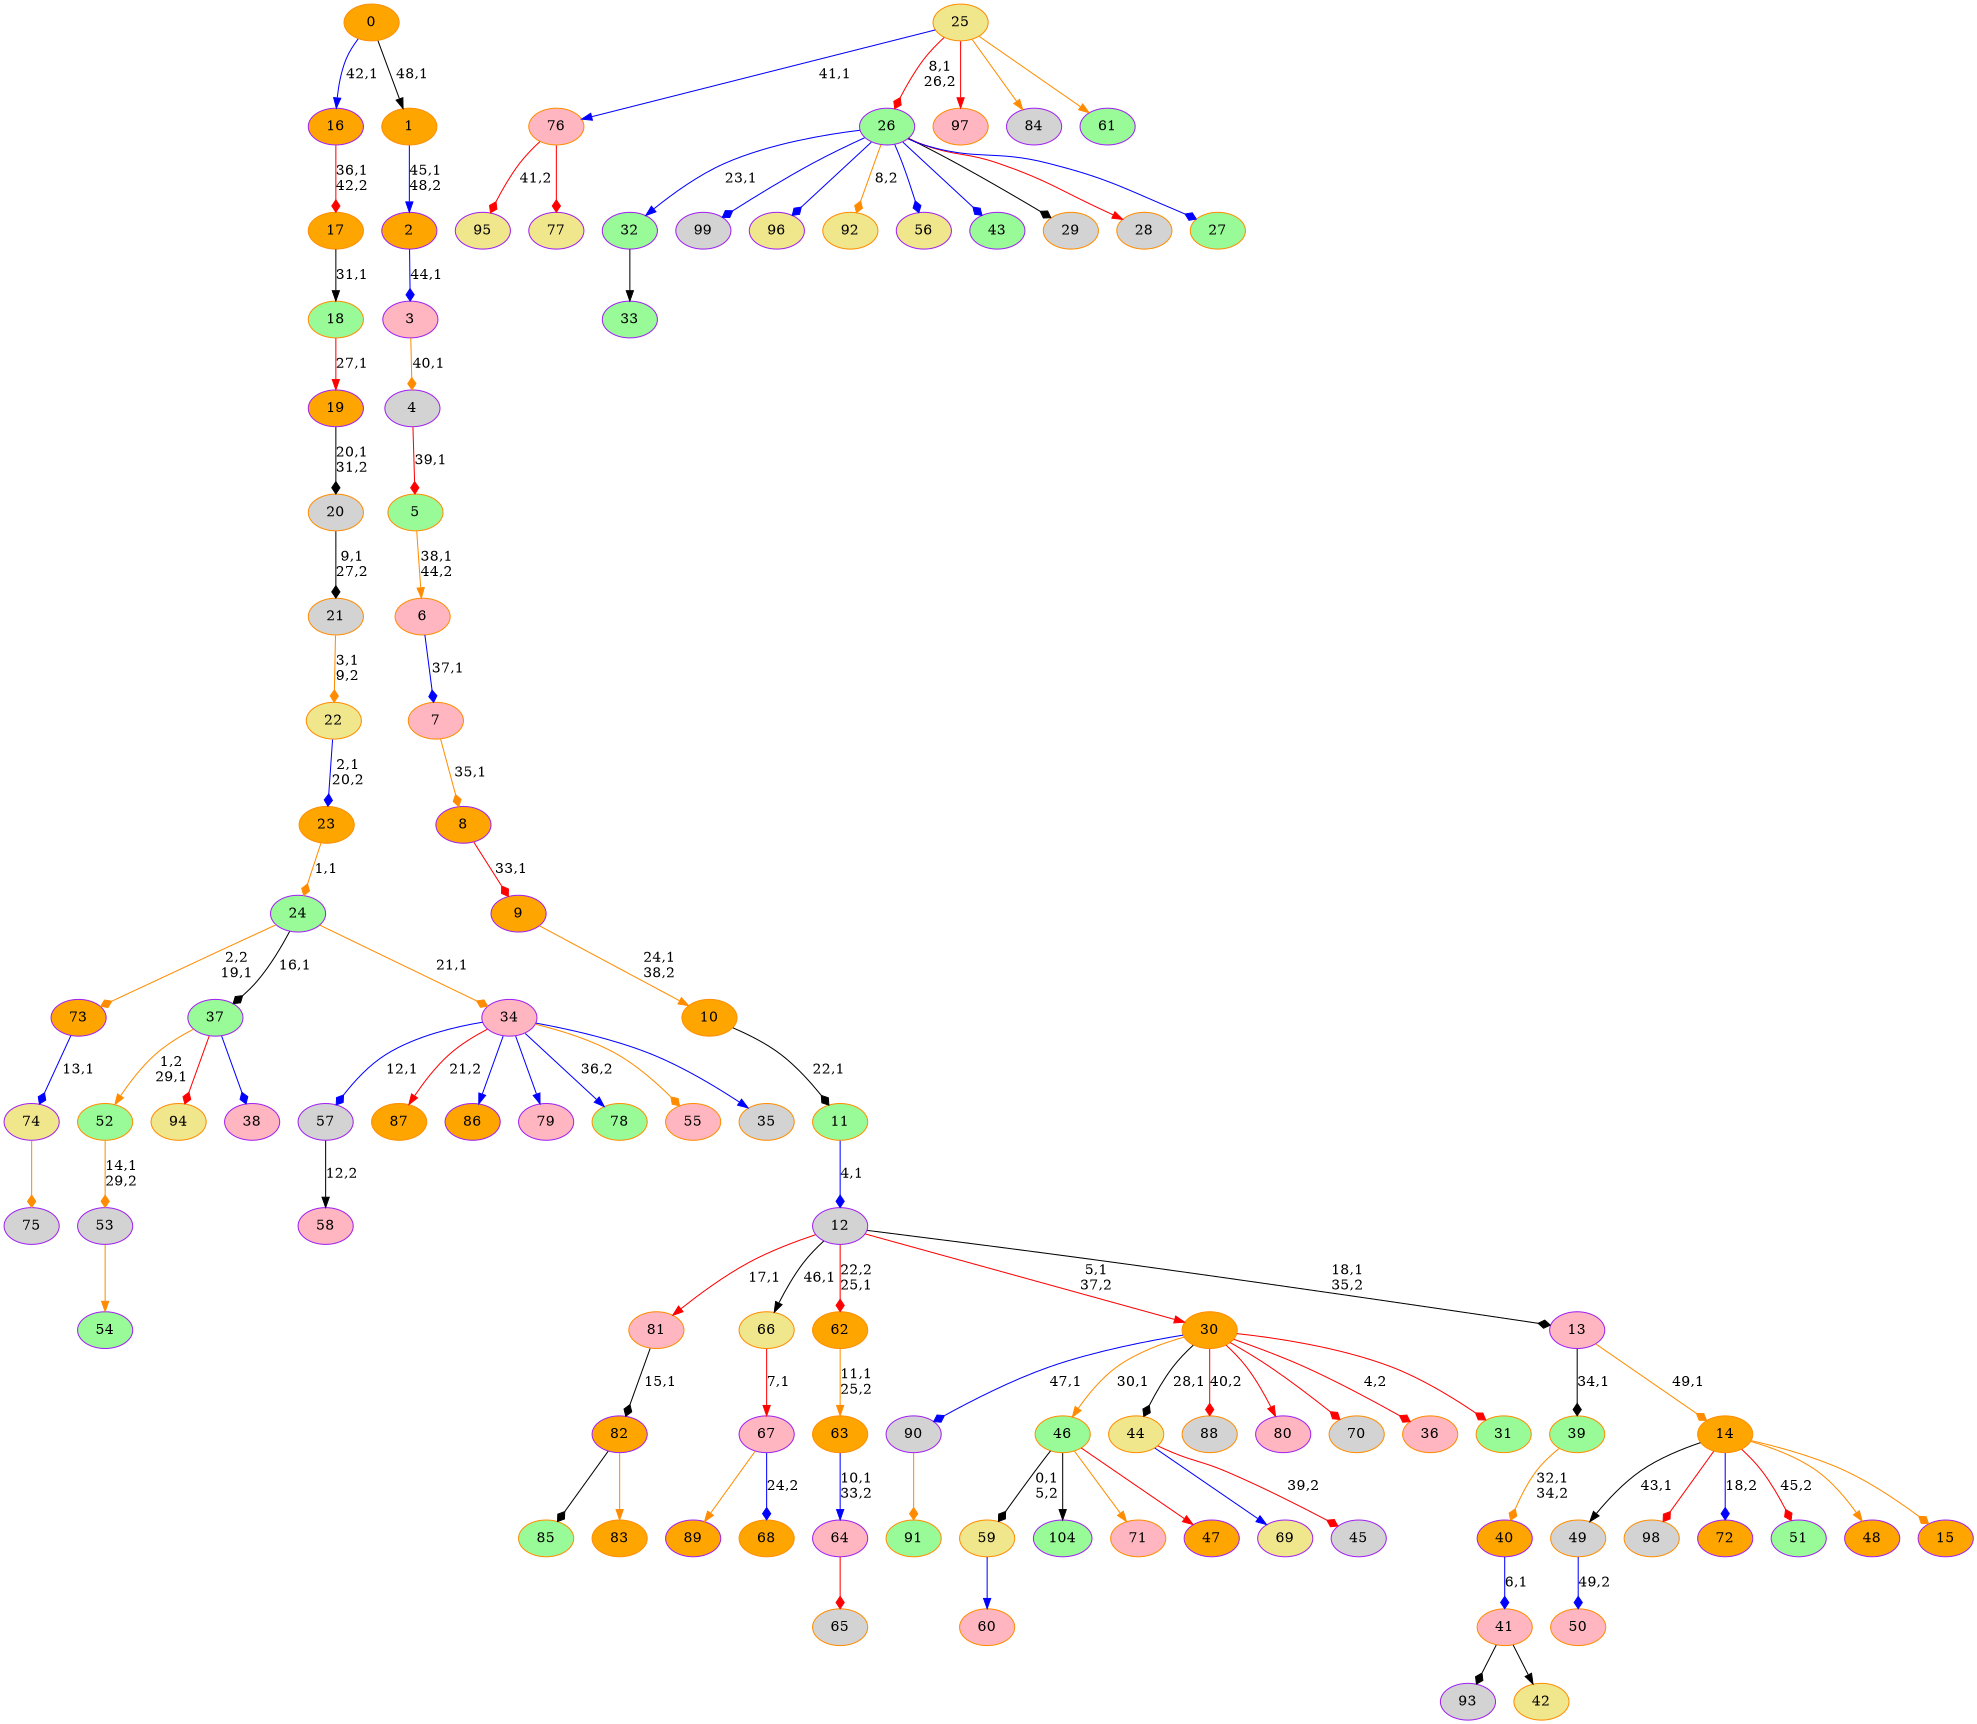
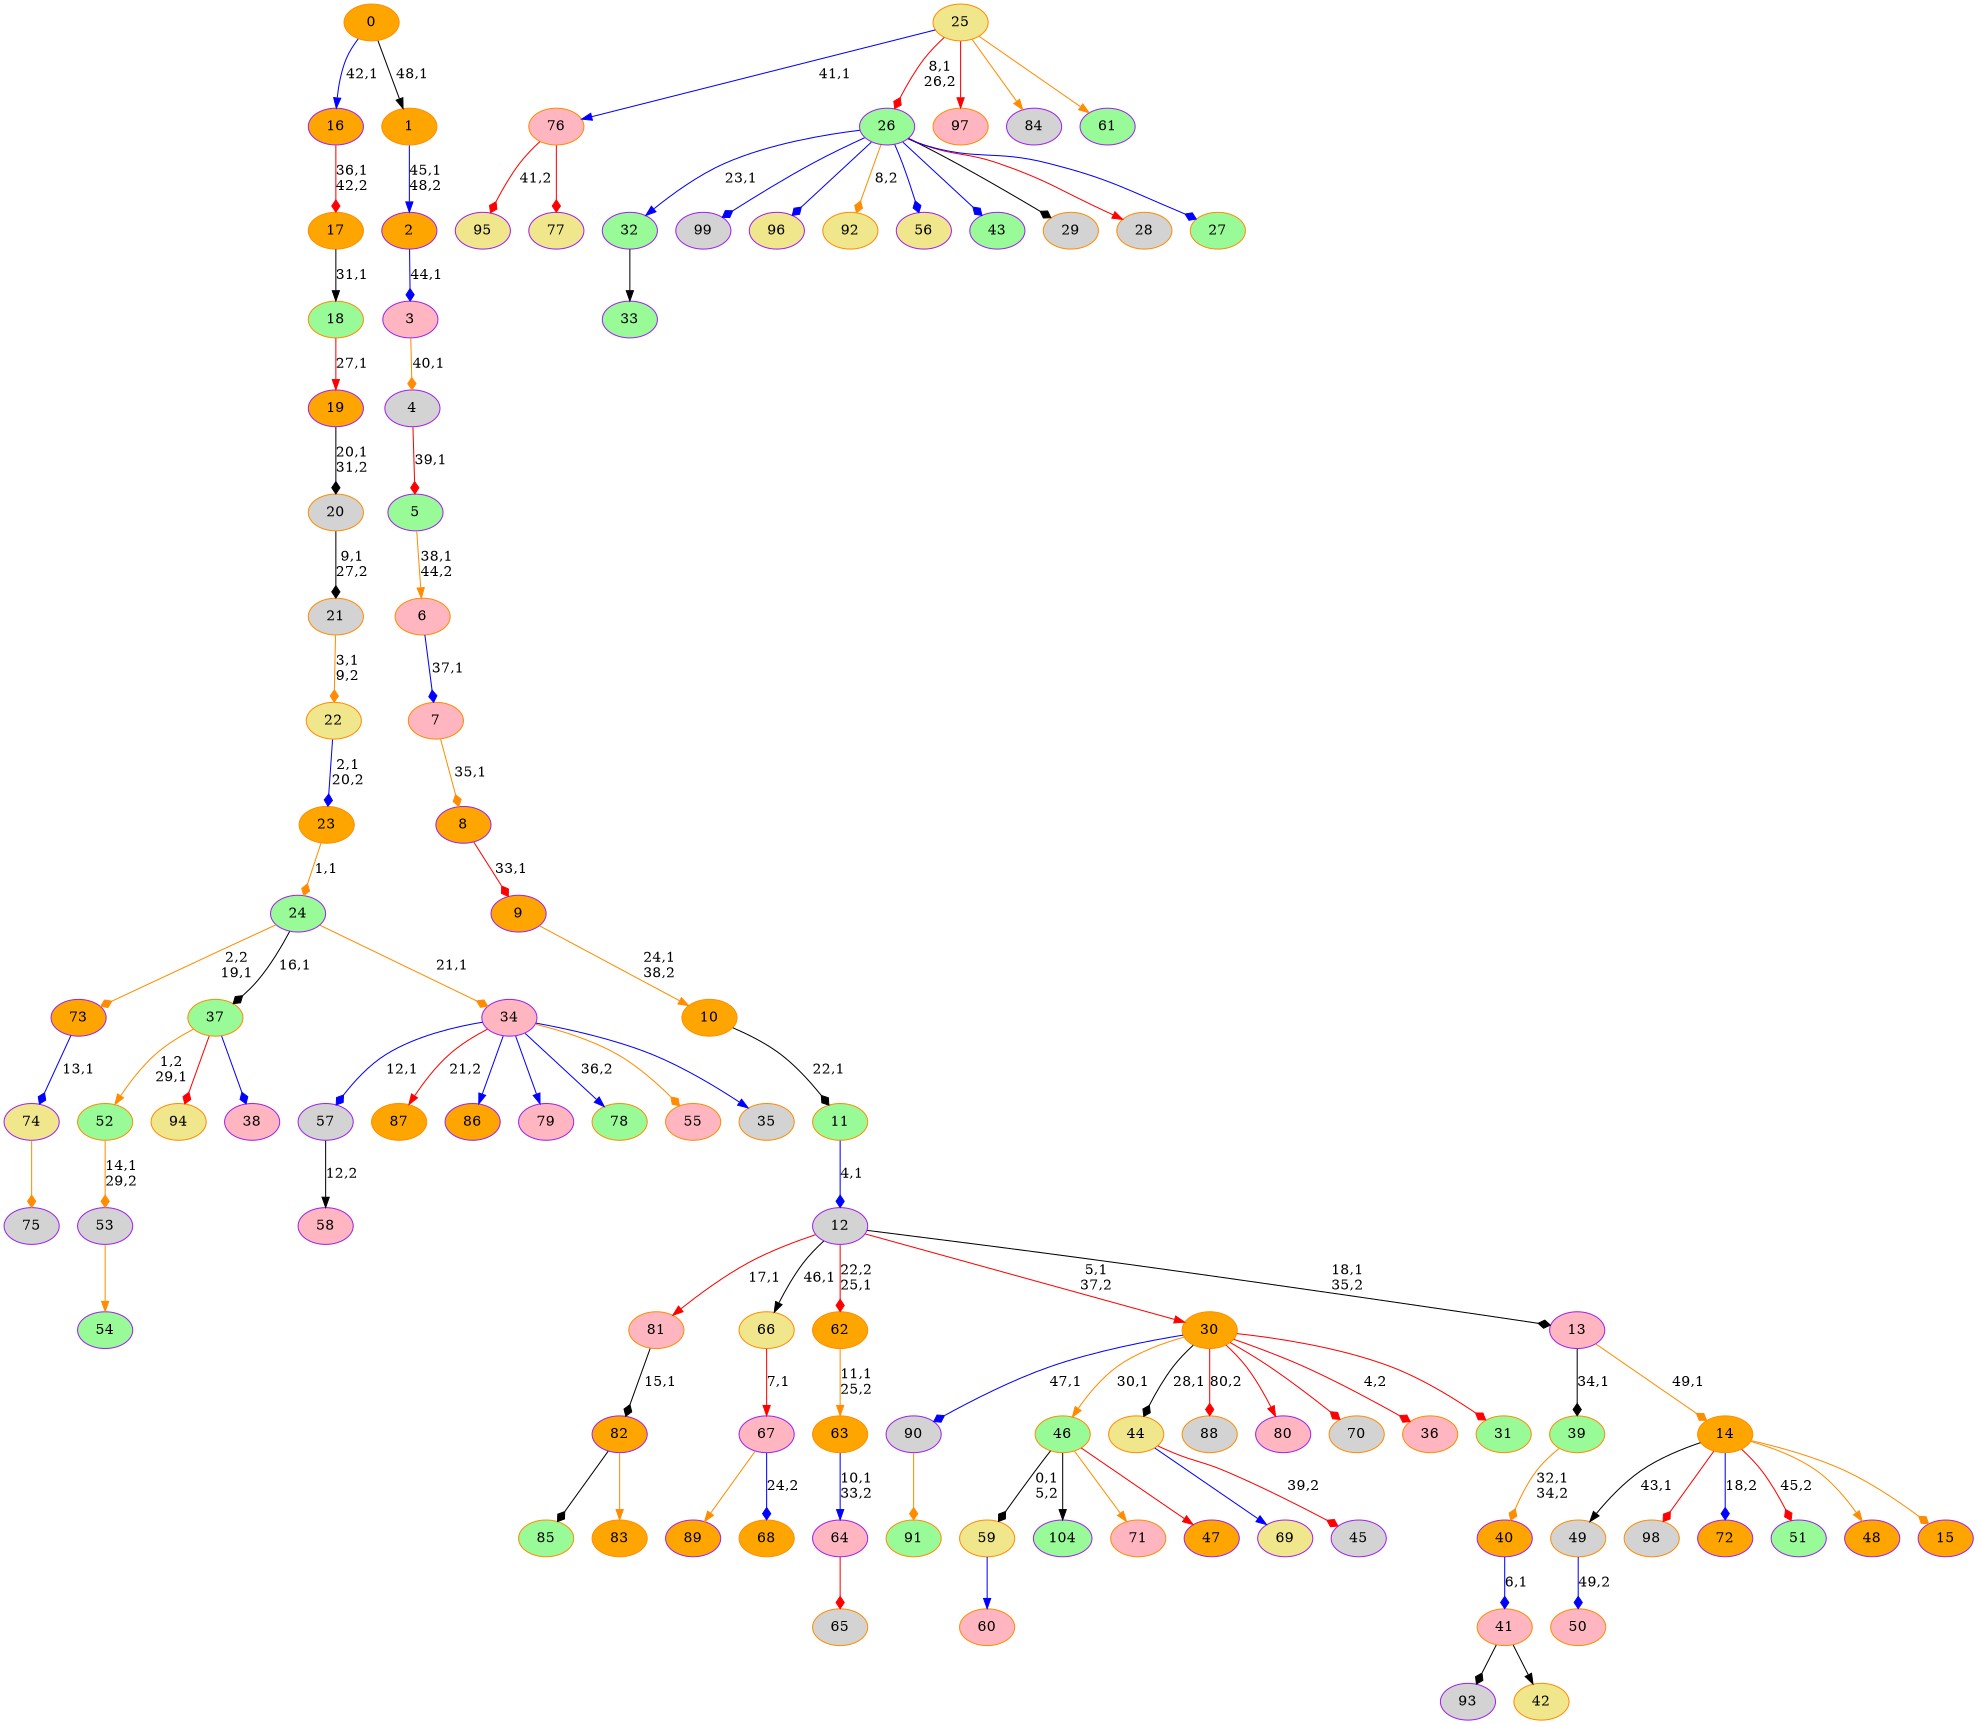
node "5": color darkorange -> purple
node "37": color purple -> darkorange
edge "30" -> "88": label "40,2" -> "80,2"
